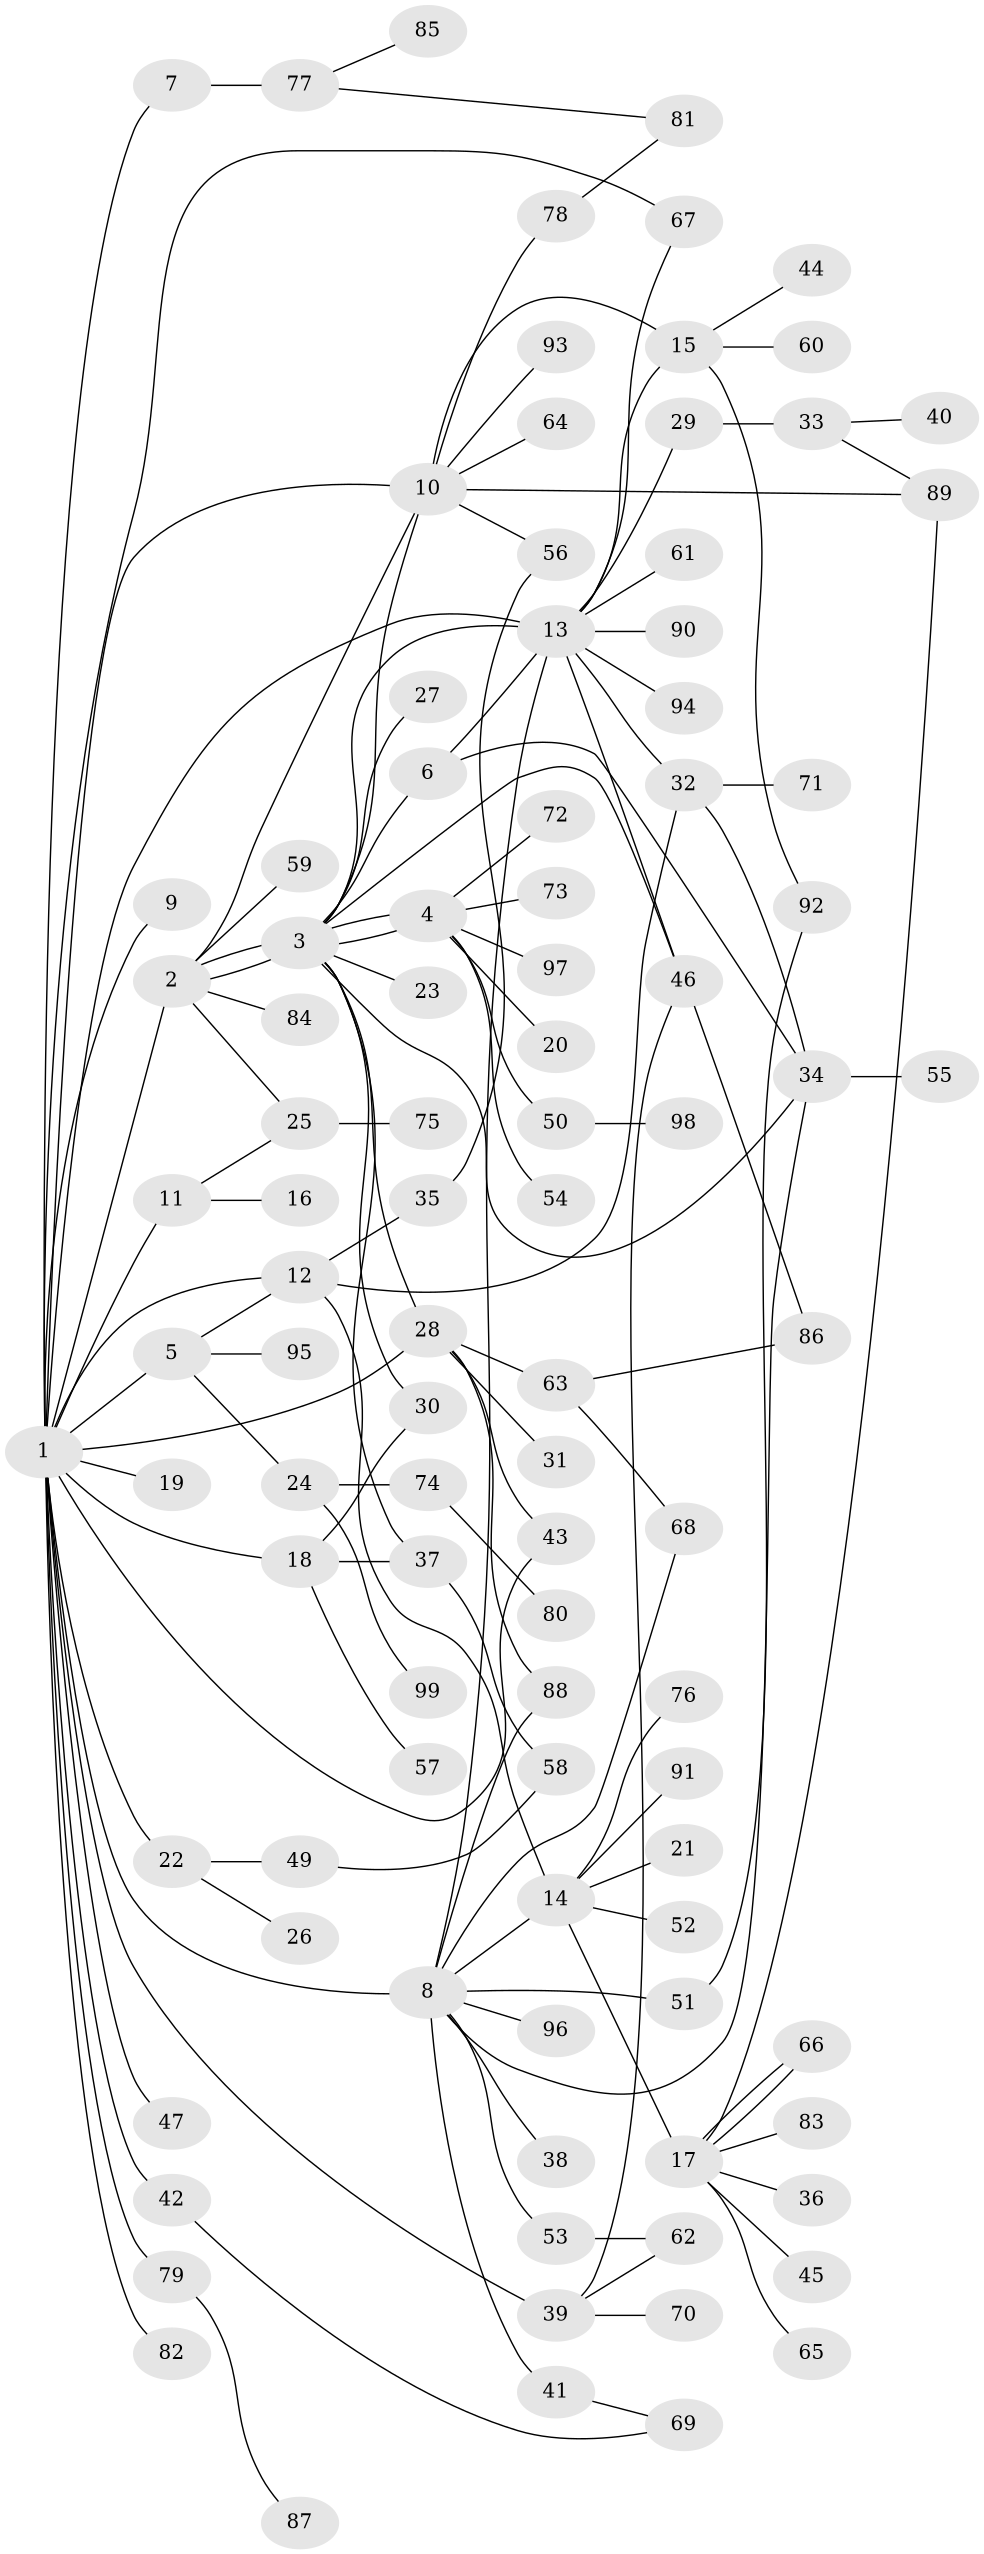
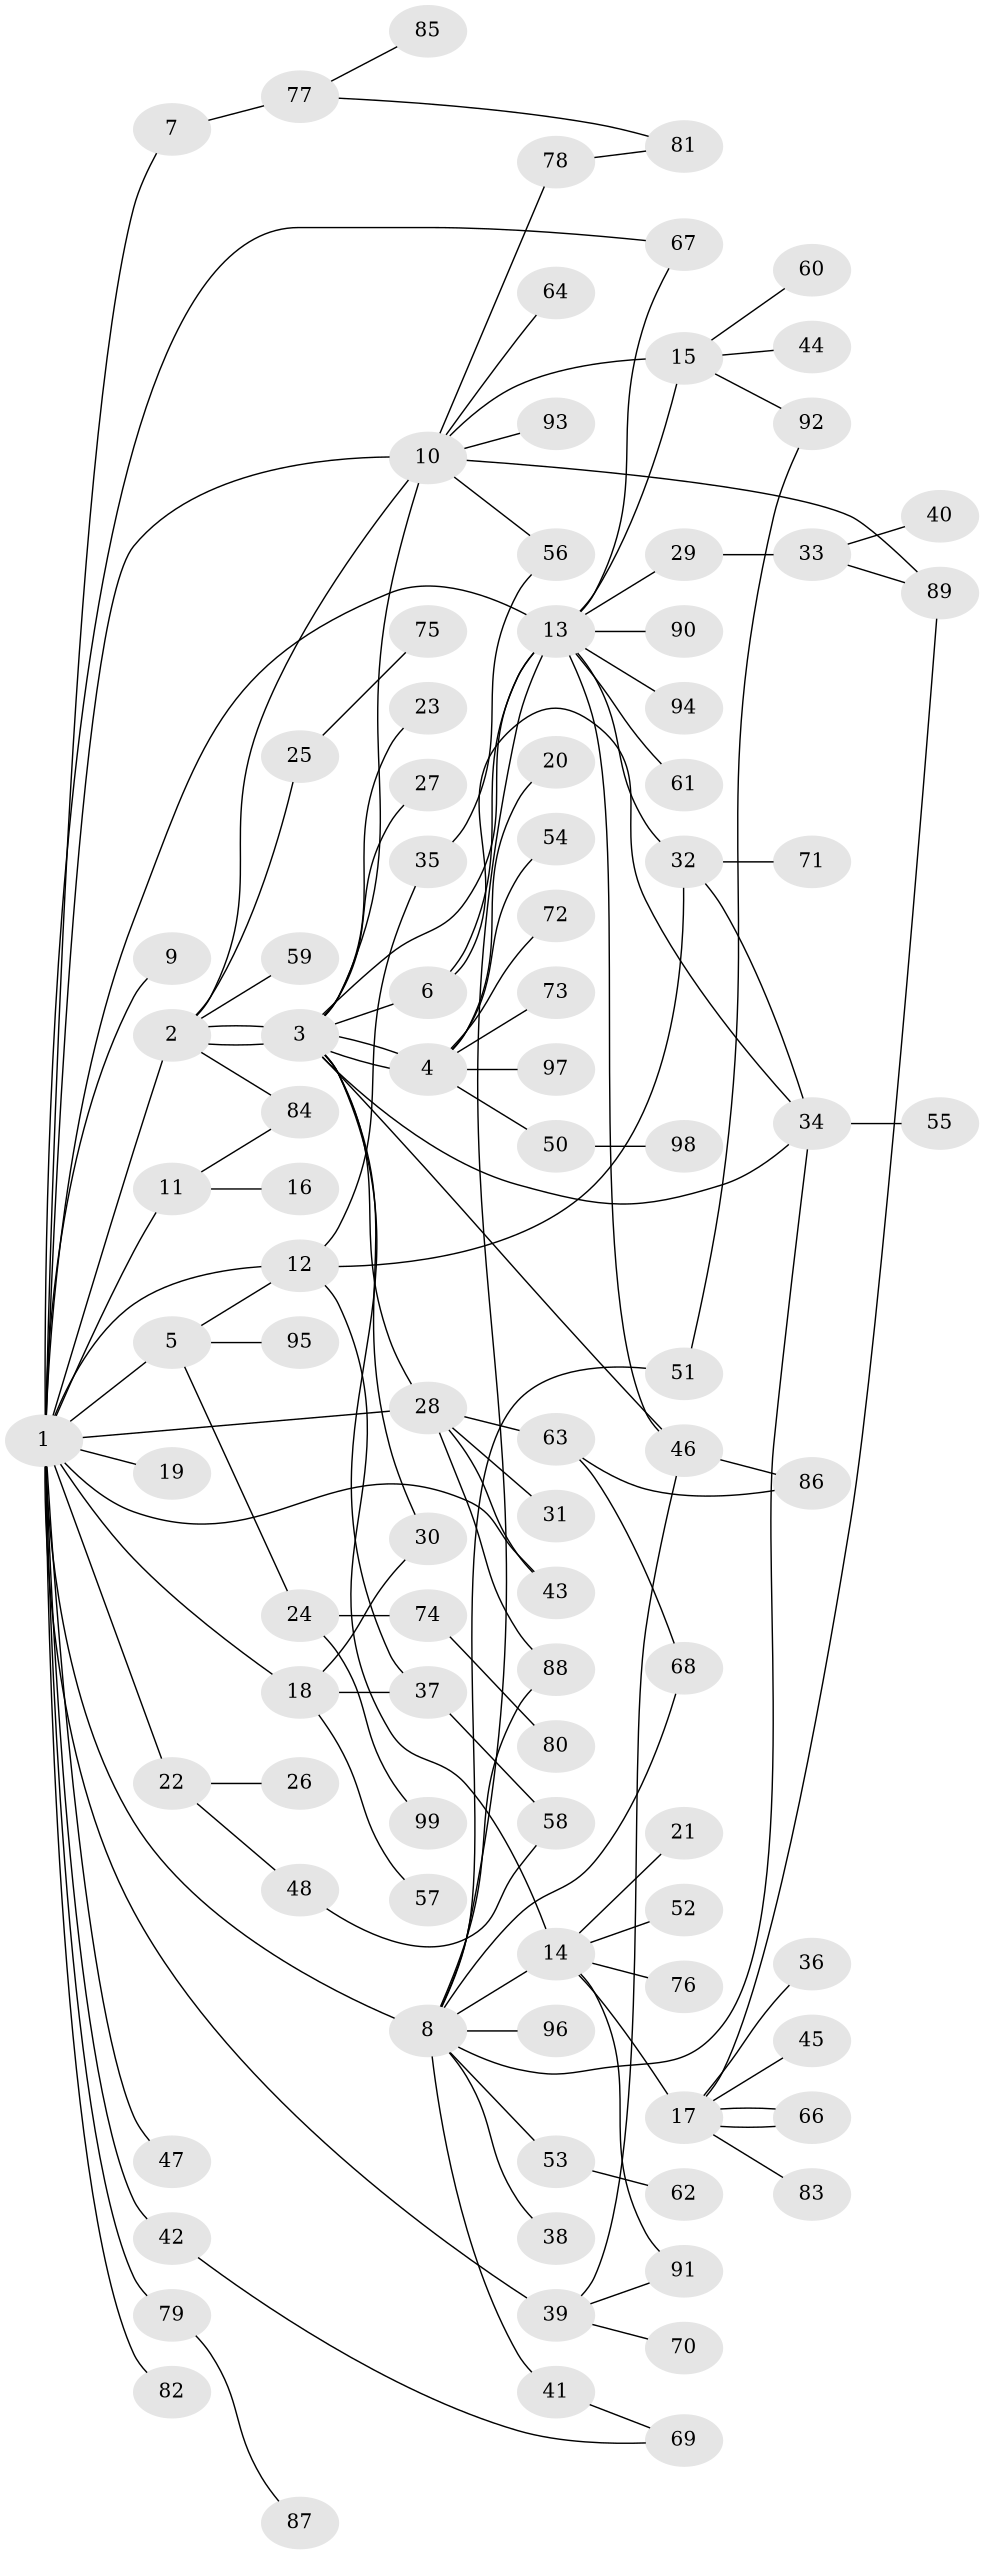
edge "25" -- "11": now "84" -- "11"
node "49": label "49" -> "48"
edge "62" -- "39": now "91" -- "39"
node "65": removed
